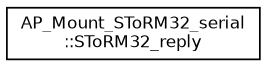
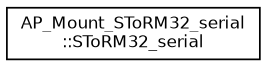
node "AP_Mount_SToRM32_serial ::SToRM32_reply": label "AP_Mount_SToRM32_serial ::SToRM32_reply" -> "AP_Mount_SToRM32_serial ::SToRM32_serial"
